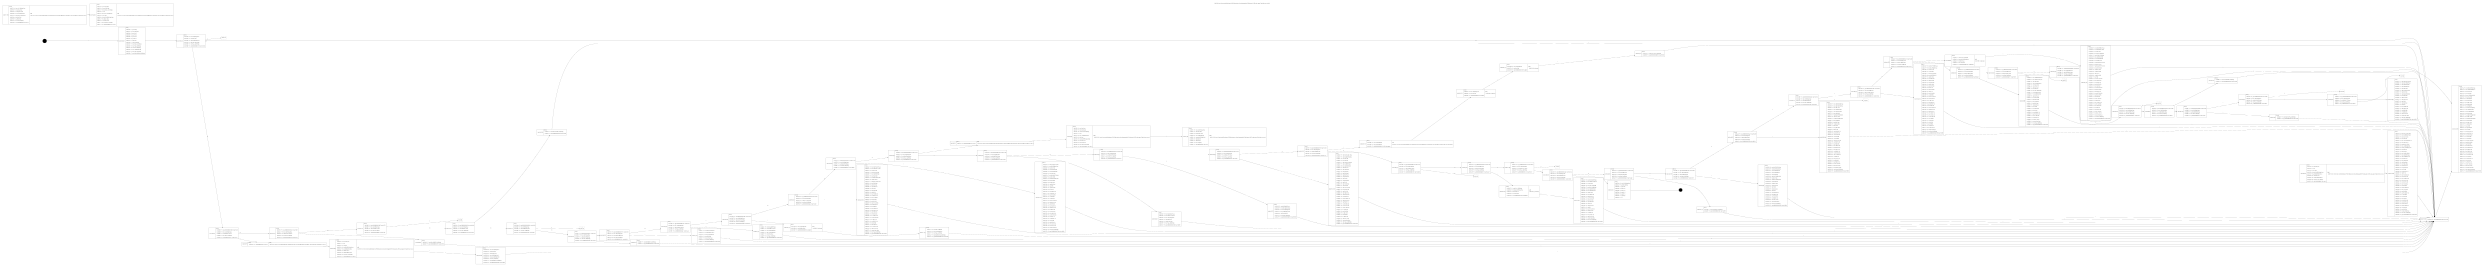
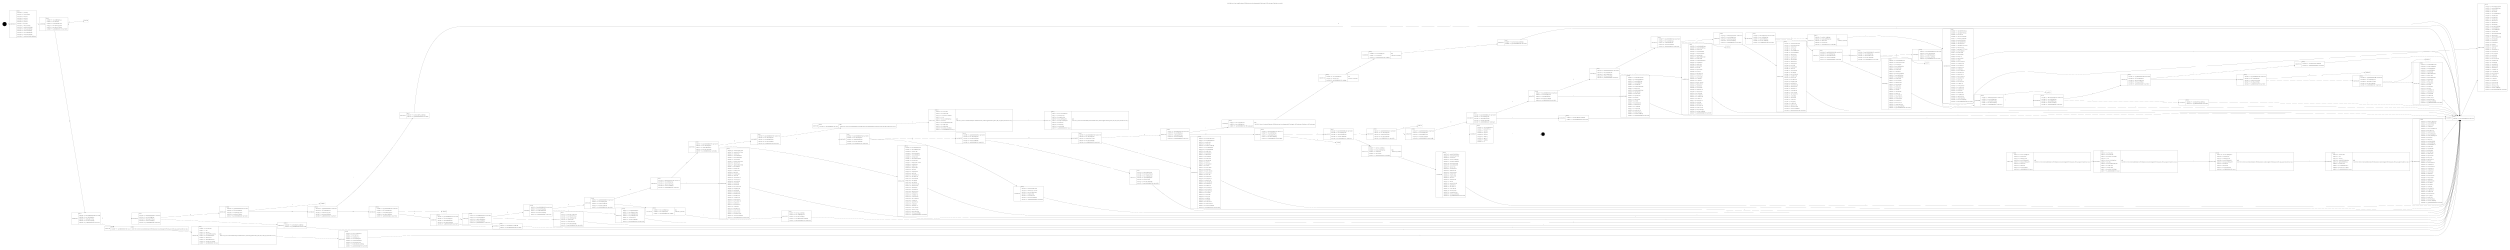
node "0x401fcc [36]": added
